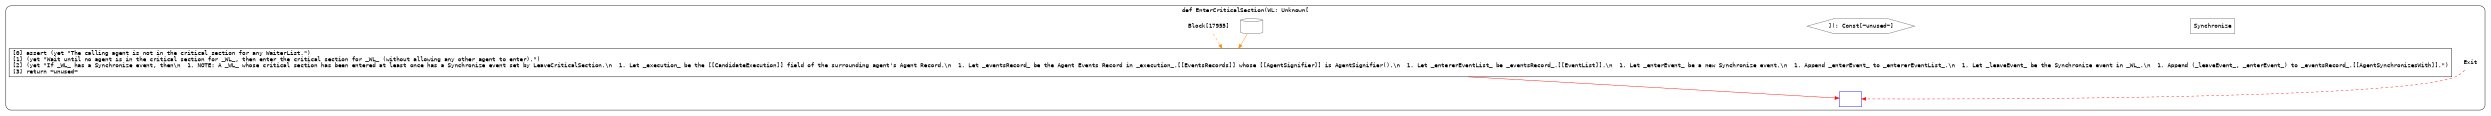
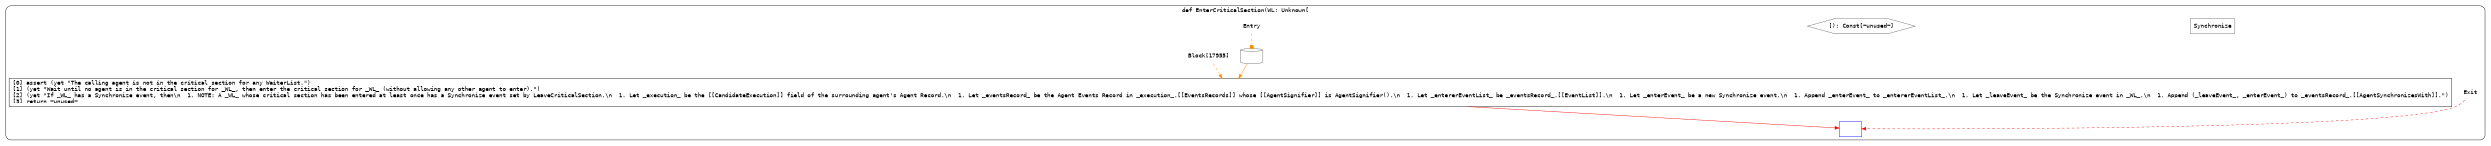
node "Entry": added
